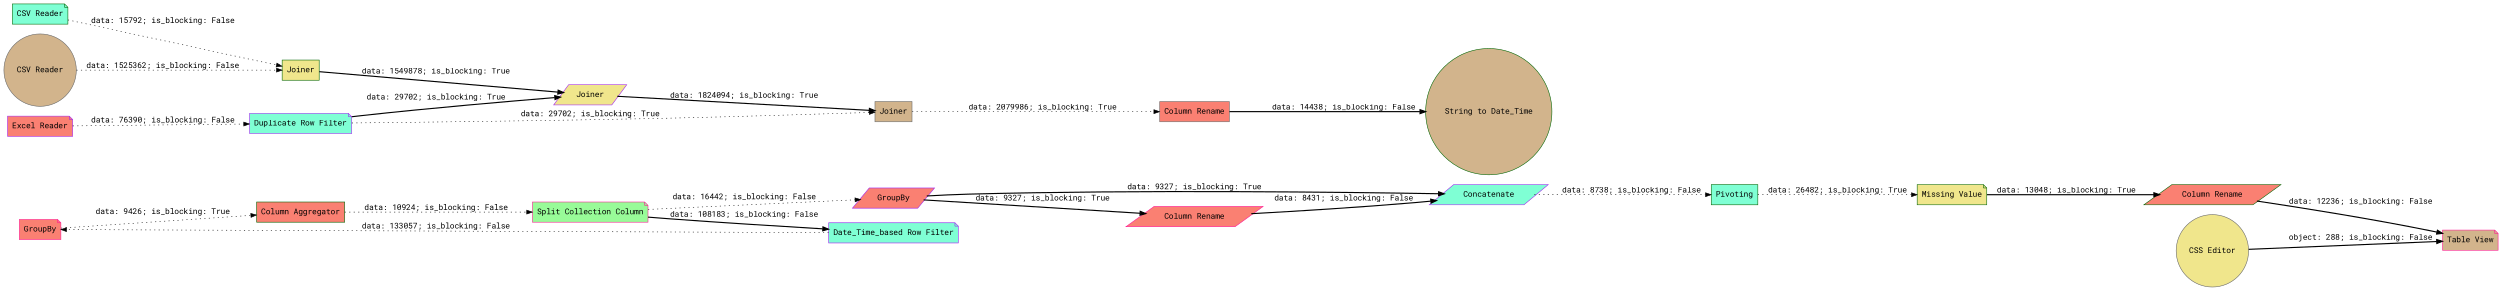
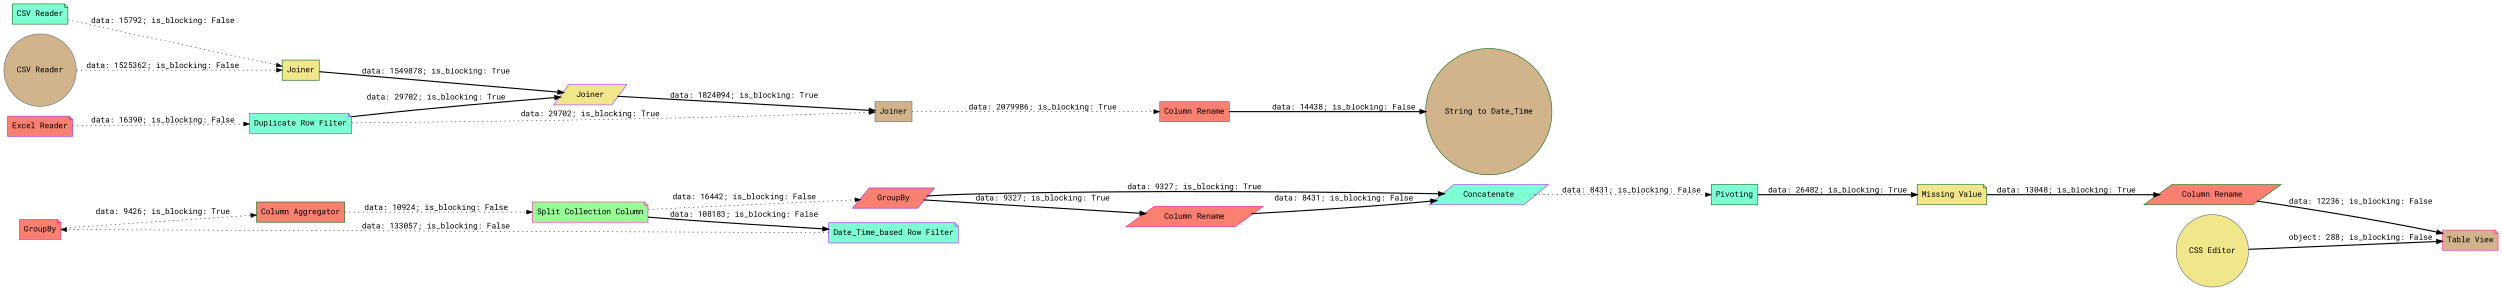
edge "Excel Reader" -> "Duplicate Row Filter": label "data: 76390; is_blocking: False" -> "data: 16390; is_blocking: False"
edge "Concatenate" -> "Pivoting": label "data: 8738; is_blocking: False" -> "data: 8431; is_blocking: False"
edge "Pivoting" -> "Missing Value": style dotted -> bold
